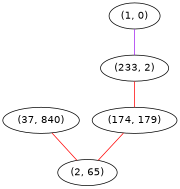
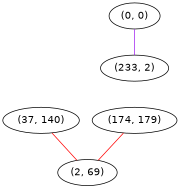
node "(1, 0)": label "(1, 0)" -> "(0, 0)"
edge "(233, 2)" -- "(174, 179)": removed
node "(37, 840)": label "(37, 840)" -> "(37, 140)"
node "(2, 65)": label "(2, 65)" -> "(2, 69)"
